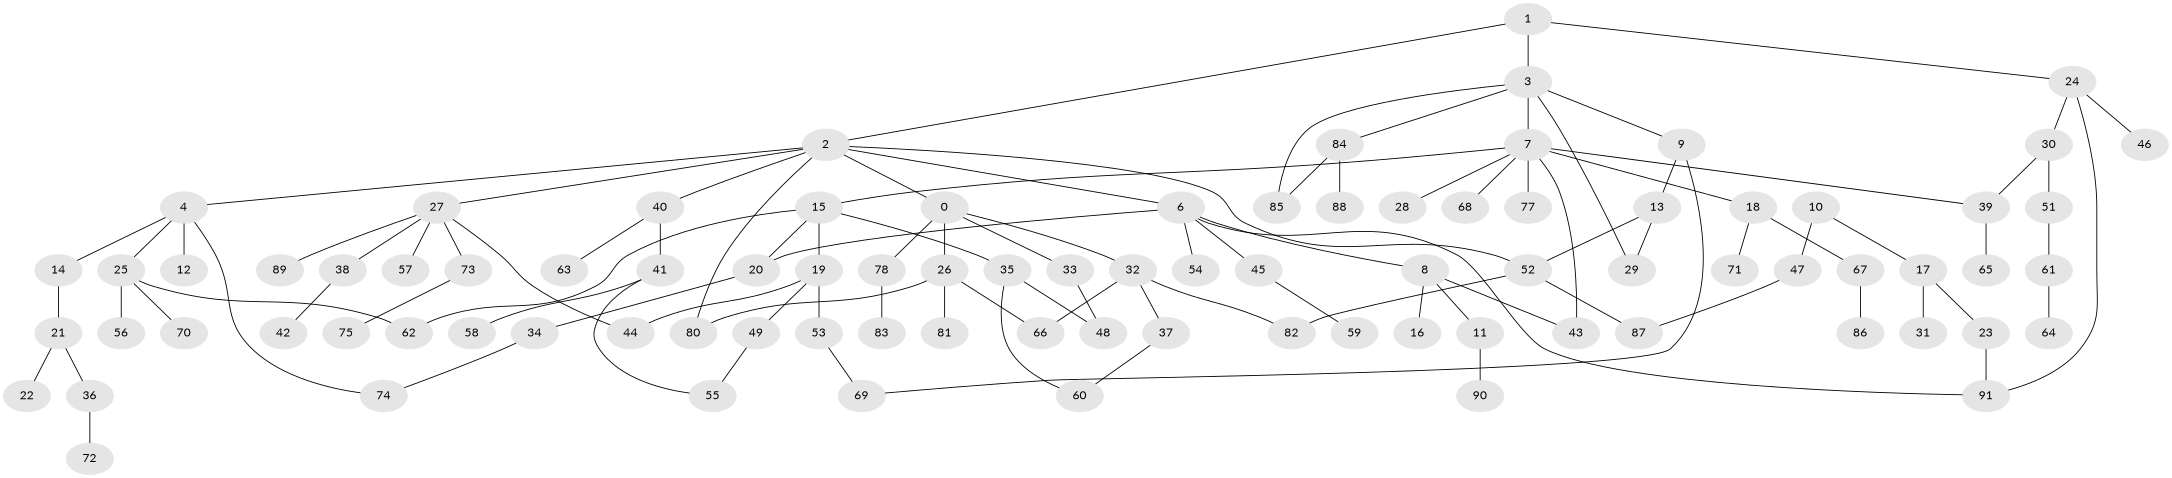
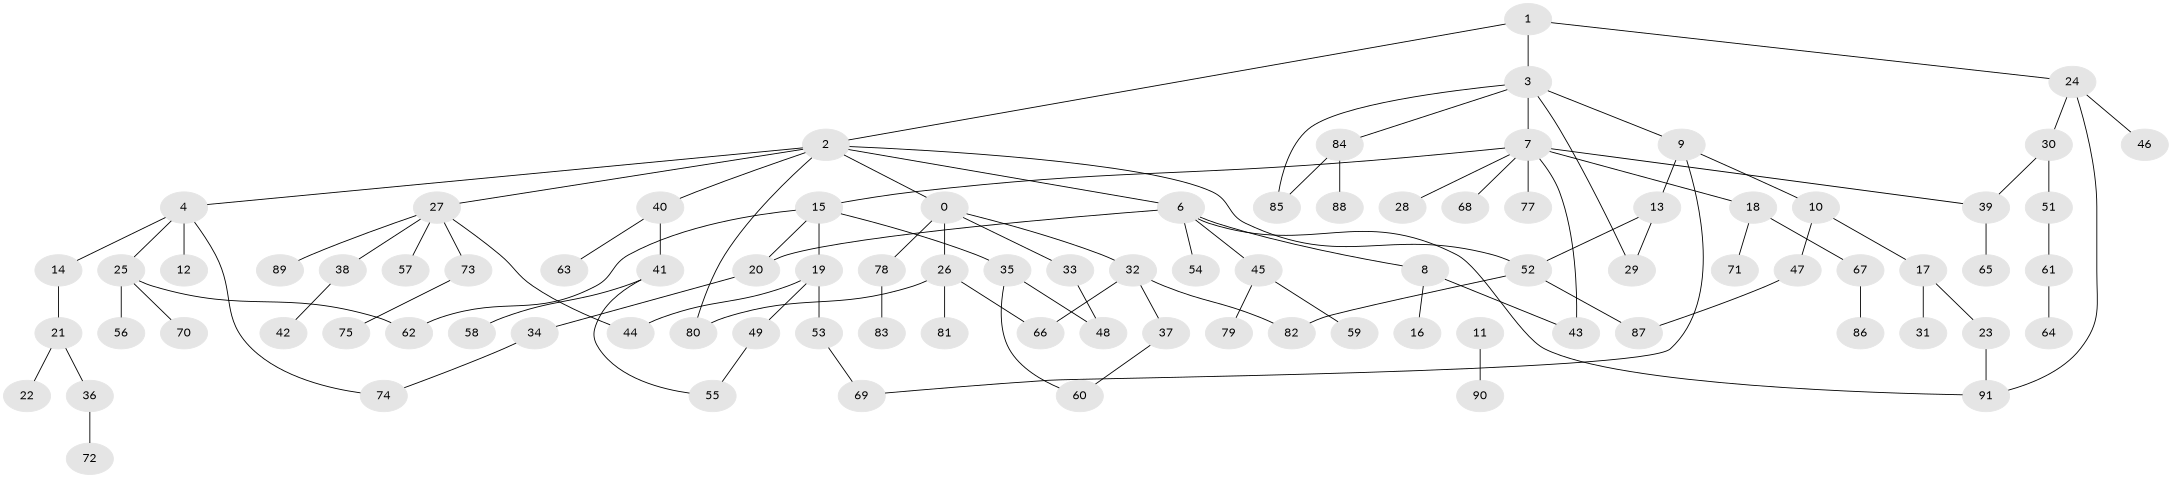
edge "9" -- "10": added
edge "8" -- "11": removed
node "79": added
